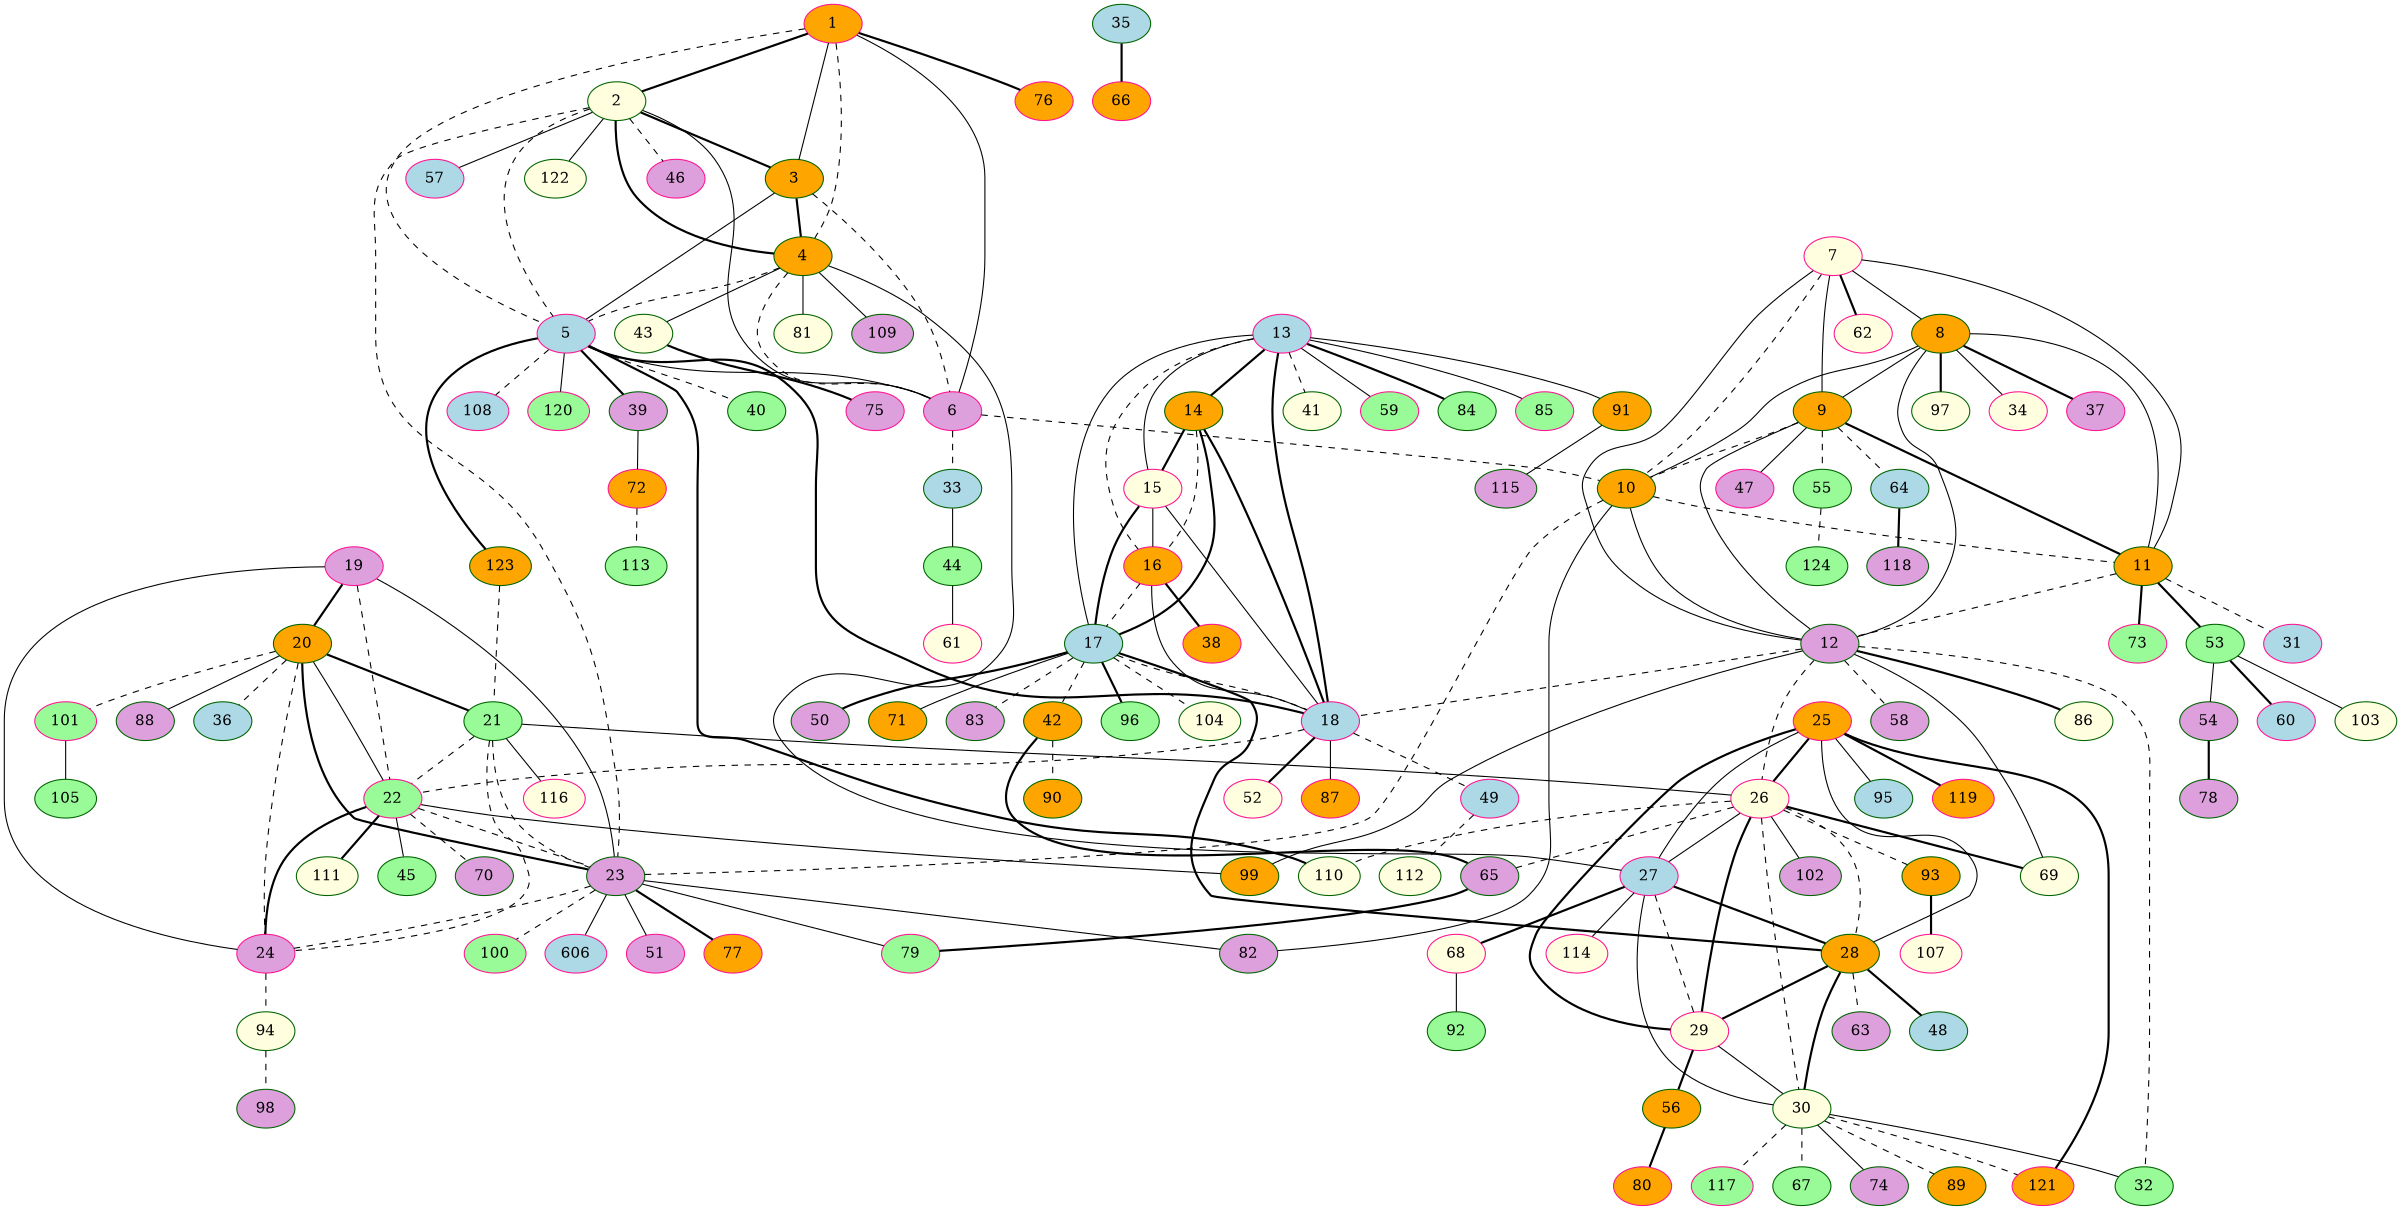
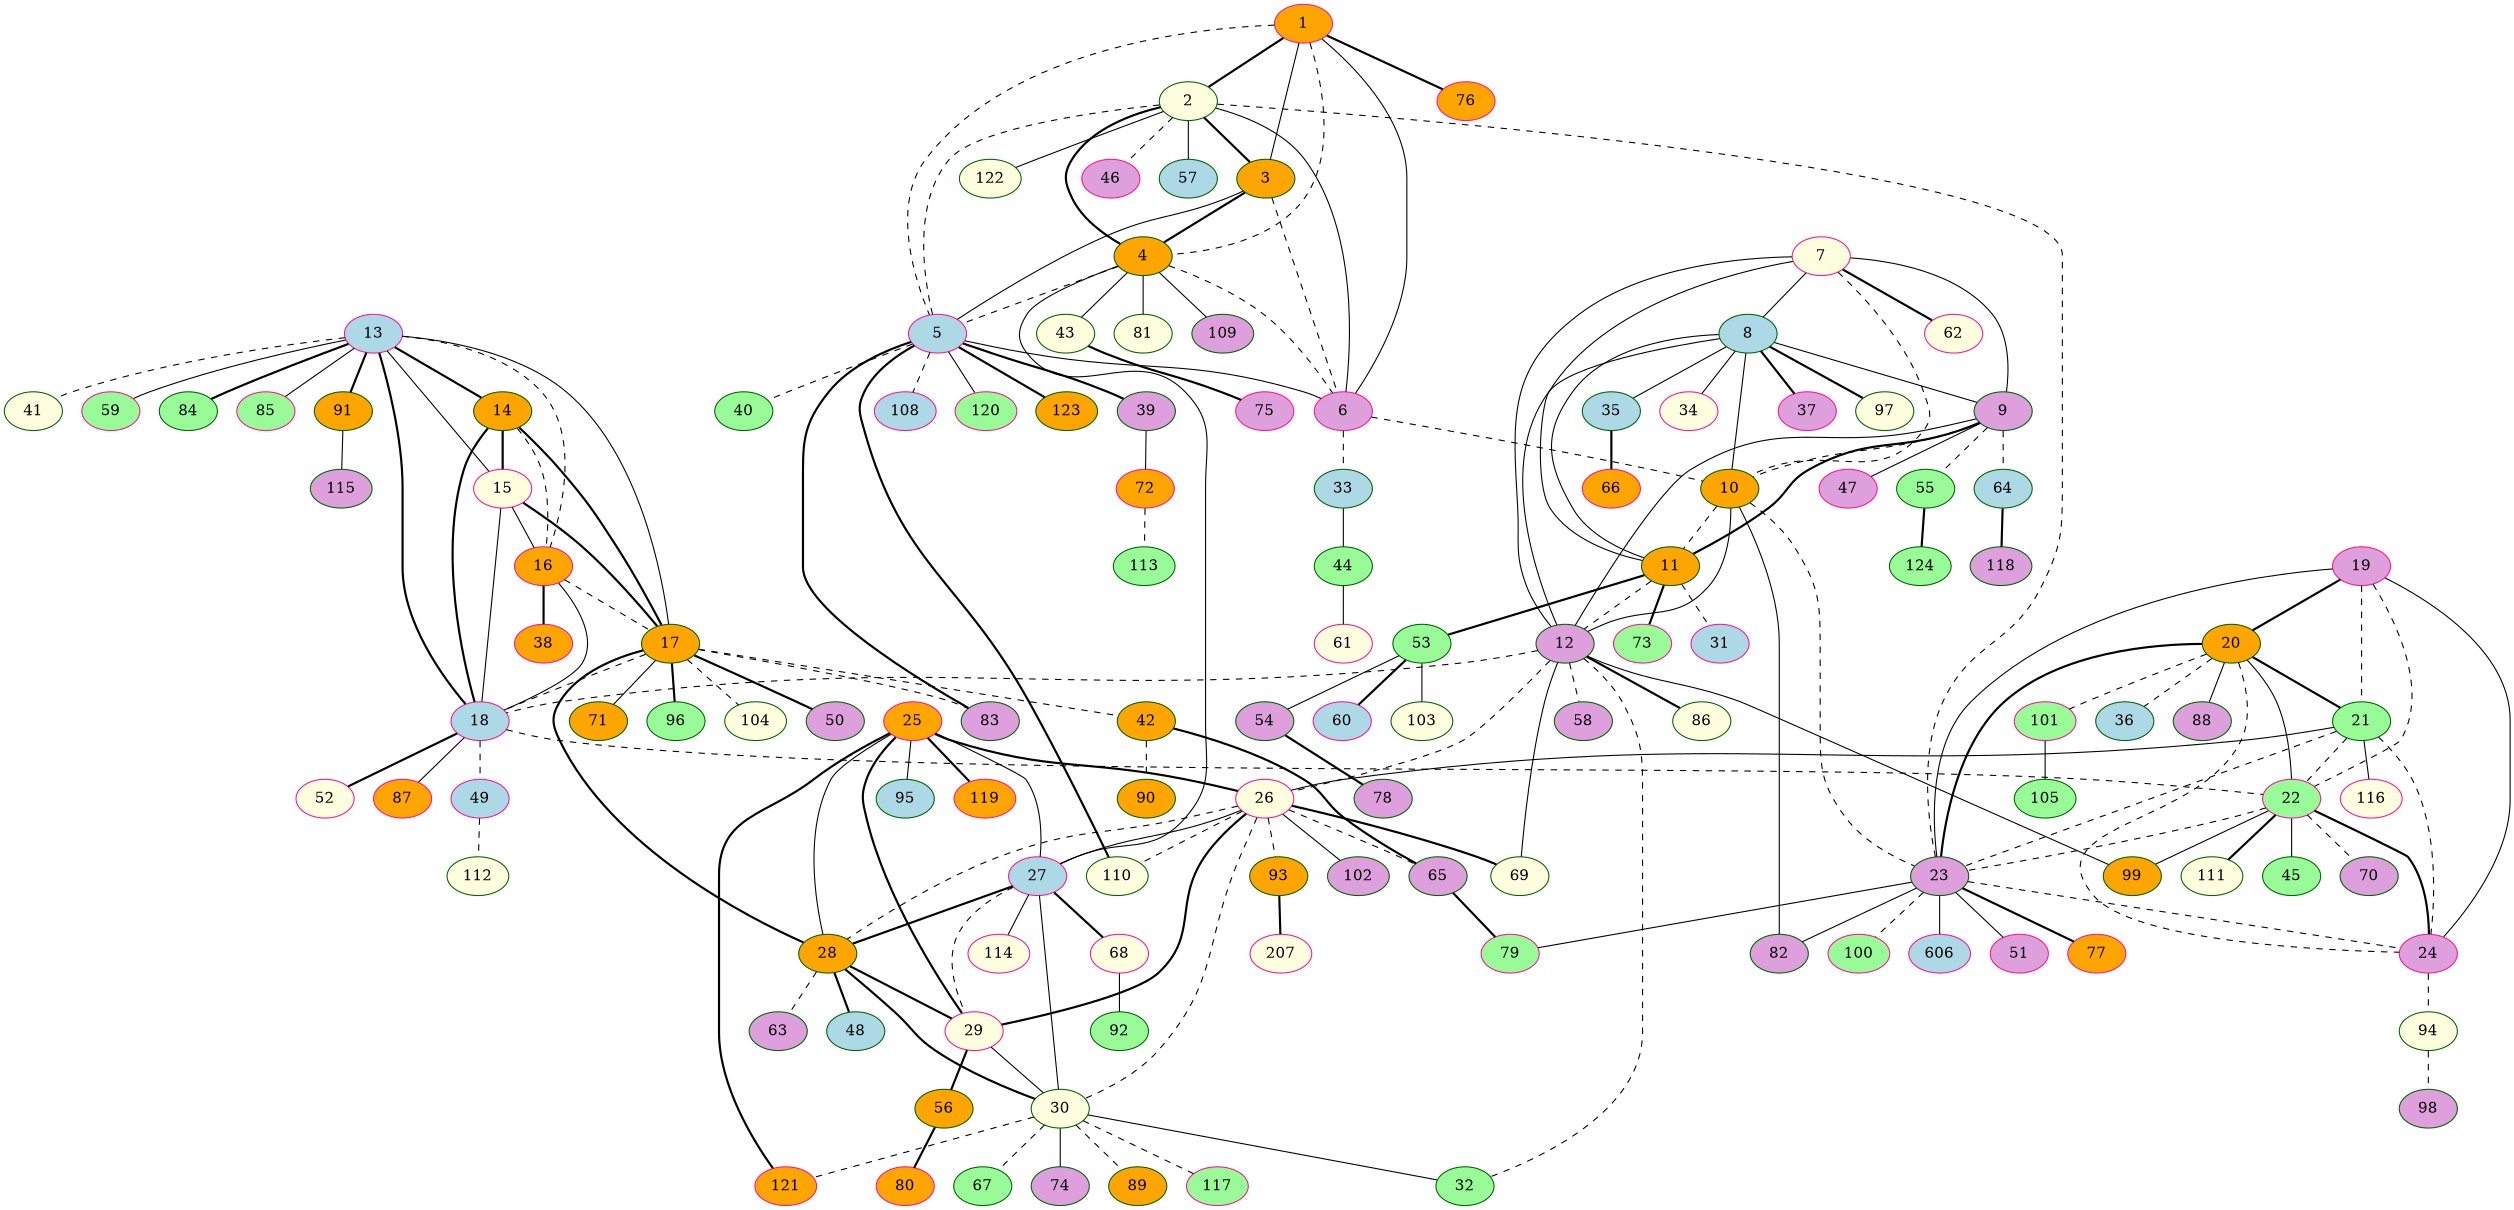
node "57": color deeppink -> darkgreen
node "8": fillcolor orange -> lightblue
edge "13" -- "91": style solid -> bold
edge "8" -- "35": added
node "9": fillcolor orange -> plum
edge "55" -- "124": style dashed -> bold
edge "5" -- "18": now "5" -- "83"
edge "123" -- "21": now "19" -- "21"
node "17": fillcolor lightblue -> orange
node "107": label "107" -> "207"
